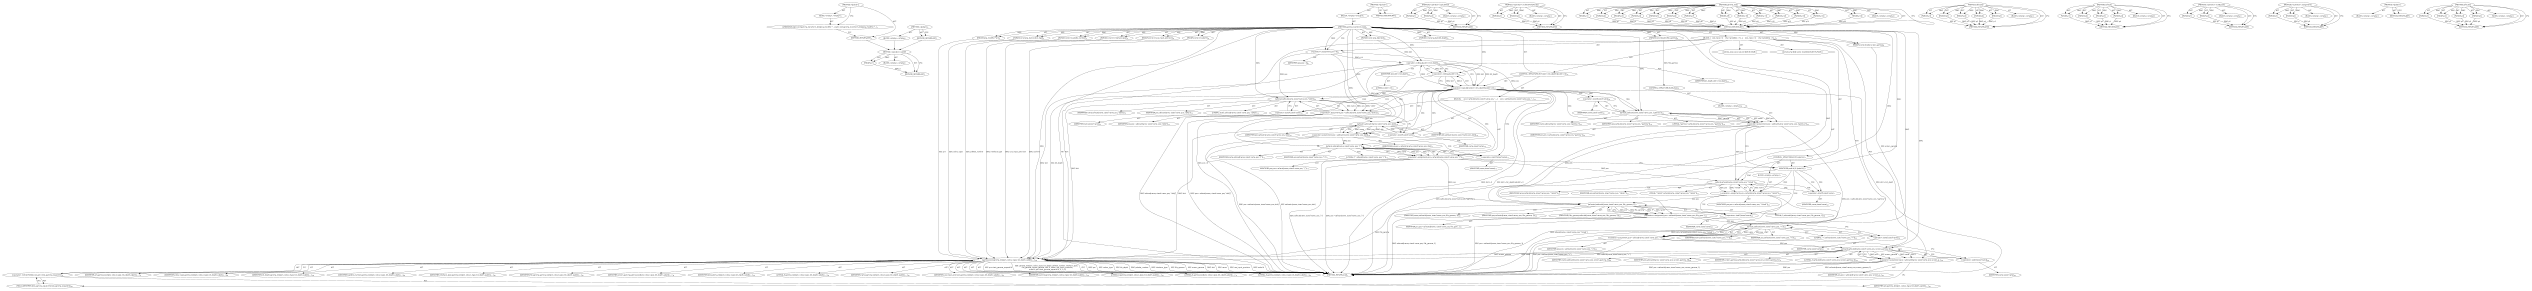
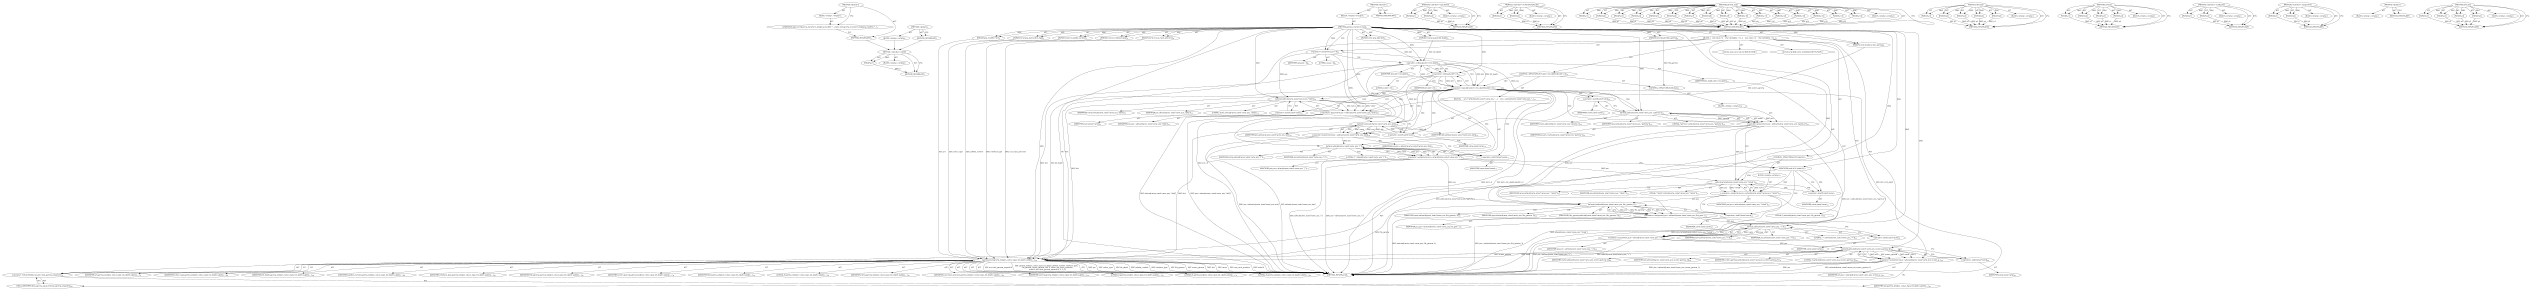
node "(PARAM,p8)": added
node "(PARAM,p15)": added
edge "(CONTROL_STRUCTURE,IF,if (sbit != bit_depth && sbit != 0))" -> "(METHOD,gamma_transform_test)": now "(CONTROL_STRUCTURE,IF,if (sbit != bit_depth && sbit != 0))" -> "(CONTROL_STRUCTURE,ELSE,else)"
node "(PARAM,const int scale16)": removed
edge "(PARAM,const png_byte bit_depth)" -> "(<operator>.notEquals,sbit != bit_depth)": added, label "DDG: bit_depth"
edge "(<operator>.assignment,pos = 0)" -> "(<operator>.notEquals,sbit != bit_depth)": label "DDG: p14" -> "CFG: "
node "(LITERAL,0,pos = 0)": added
edge "(IDENTIFIER,sbit,sbit != bit_depth)" -> "(LITERAL,0,sbit != 0)": now "(<operator>.notEquals,sbit != 0)" -> "(LITERAL,0,sbit != 0)"
node "(IDENTIFIER,sbit,sbit != 0)": added
edge "(<operator>.notEquals,sbit != 0)" -> "(safecatn,safecatn(name, sizeof name, pos, sbit))": added, label "DDG: sbit"
edge "(safecatn,safecatn(name, sizeof name, pos, sbit))" -> "(IDENTIFIER,sbit,safecatn(name, sizeof name, pos, sbit))": label "AST: " -> "DDG: p8"
edge "(PARAM,const double screen_gamma)" -> "(safecatd,safecatd(name, sizeof name, pos, screen_gamma, 3))": now "(PARAM,const double screen_gamma)" -> "(IDENTIFIER,sbit,safecatn(name, sizeof name, pos, sbit))"
edge "(CONTROL_STRUCTURE,IF,if (scale16))" -> "(IDENTIFIER,scale16,if (scale16))": now "(CONTROL_STRUCTURE,IF,if (scale16))" -> "(<operator>.indirectFieldAccess,pm->test_gamma_expand16)"
edge "(safecatd,safecatd(name, sizeof name, pos, file_gamma, 3))" -> "(LITERAL,3,safecatd(name, sizeof name, pos, file_gamma, 3))": now "(IDENTIFIER,bit_depth,sbit != bit_depth)" -> "(LITERAL,3,safecatd(name, sizeof name, pos, file_gamma, 3))"
